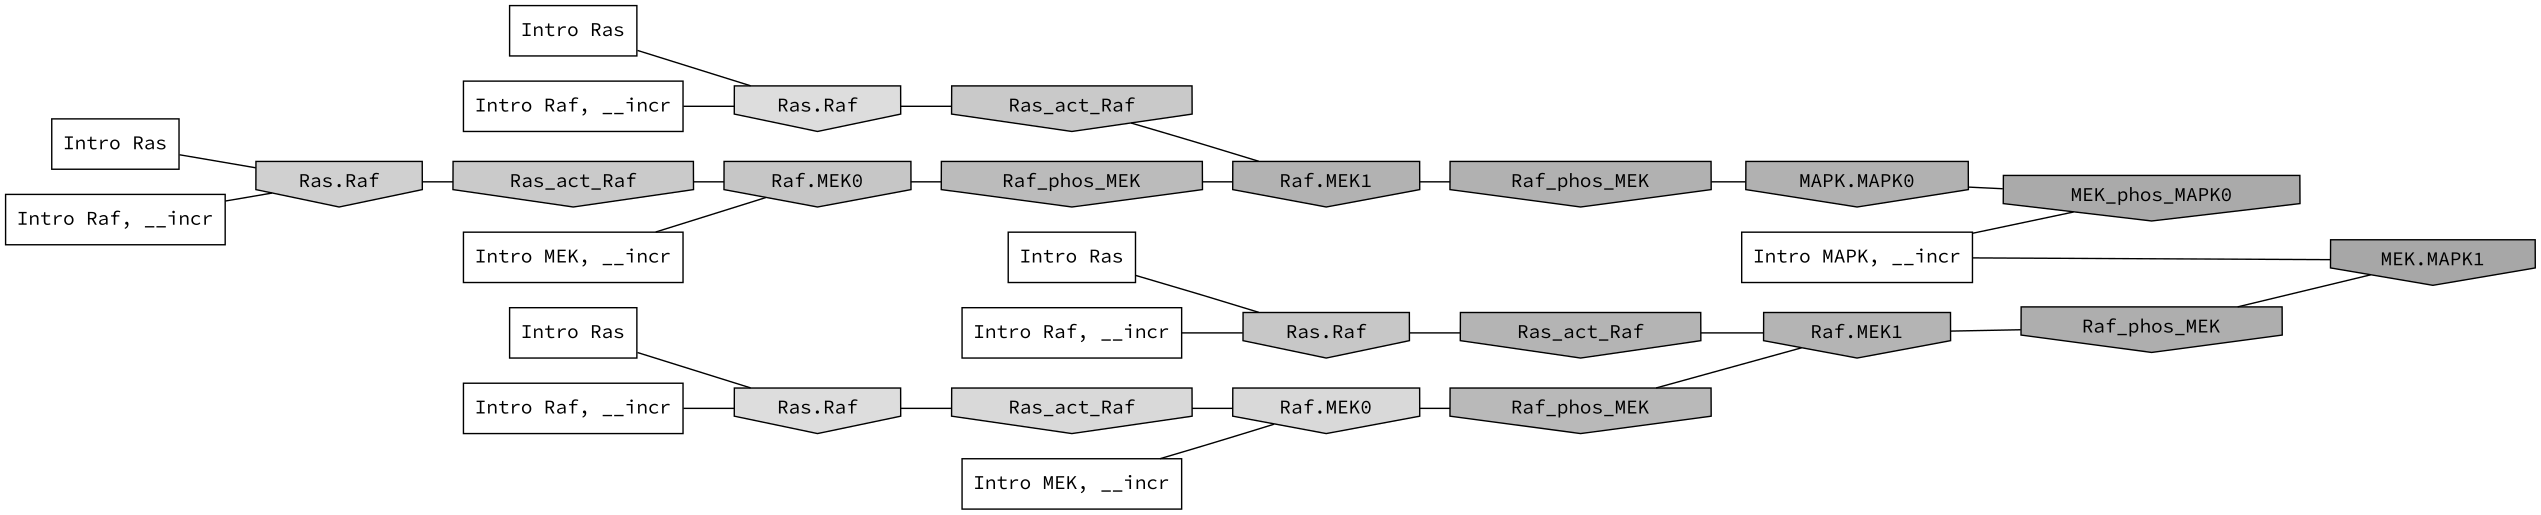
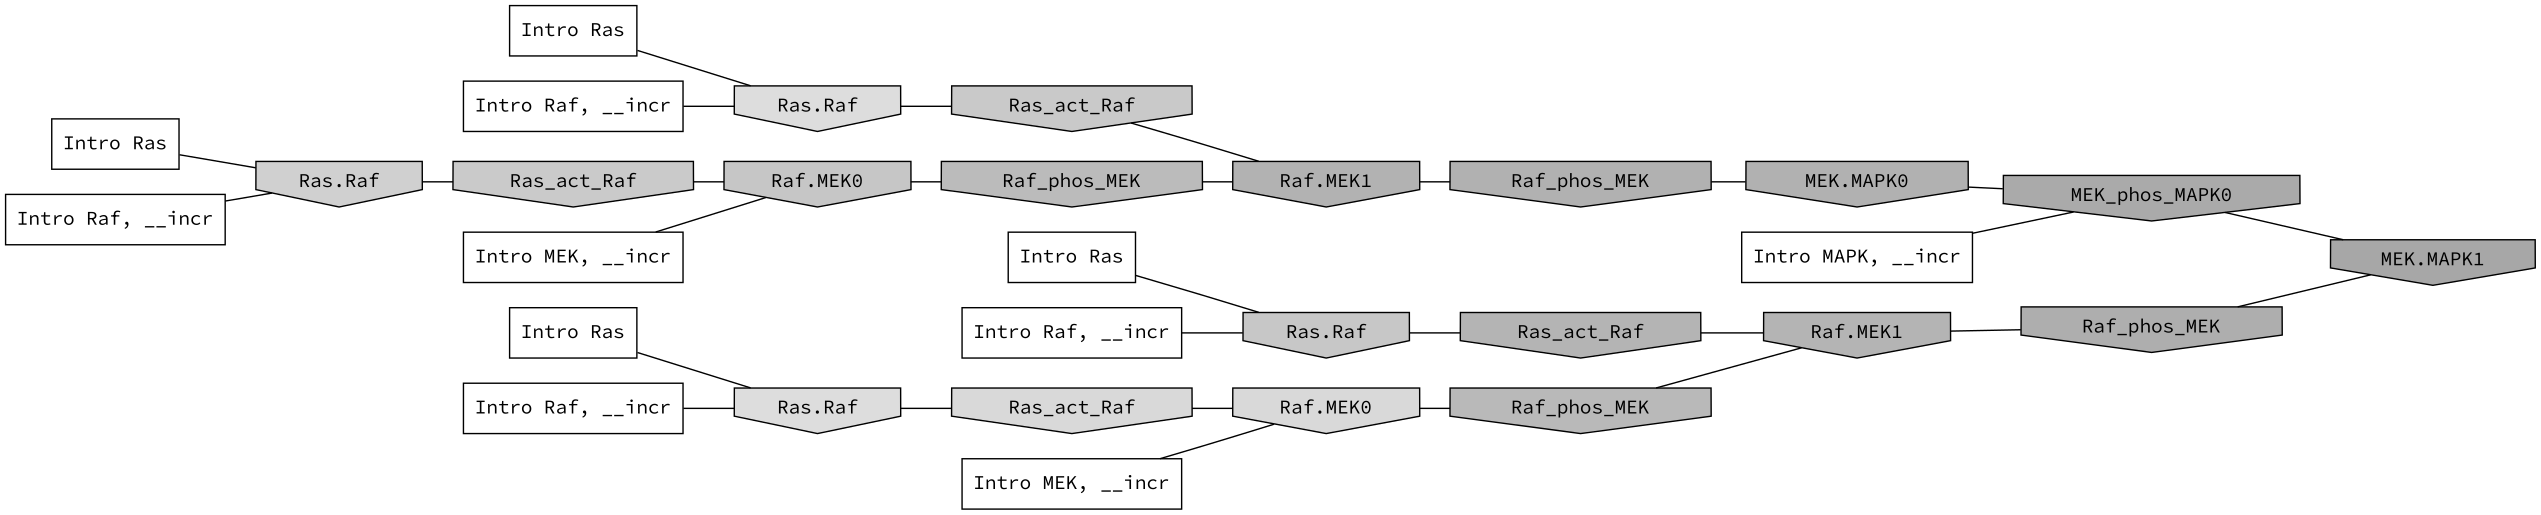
node "MAPK.MAPK0": label "MAPK.MAPK0" -> "MEK.MAPK0"
edge "Intro MAPK, __incr" -- "MEK.MAPK1": now "MEK_phos_MAPK0" -- "MEK.MAPK1"
